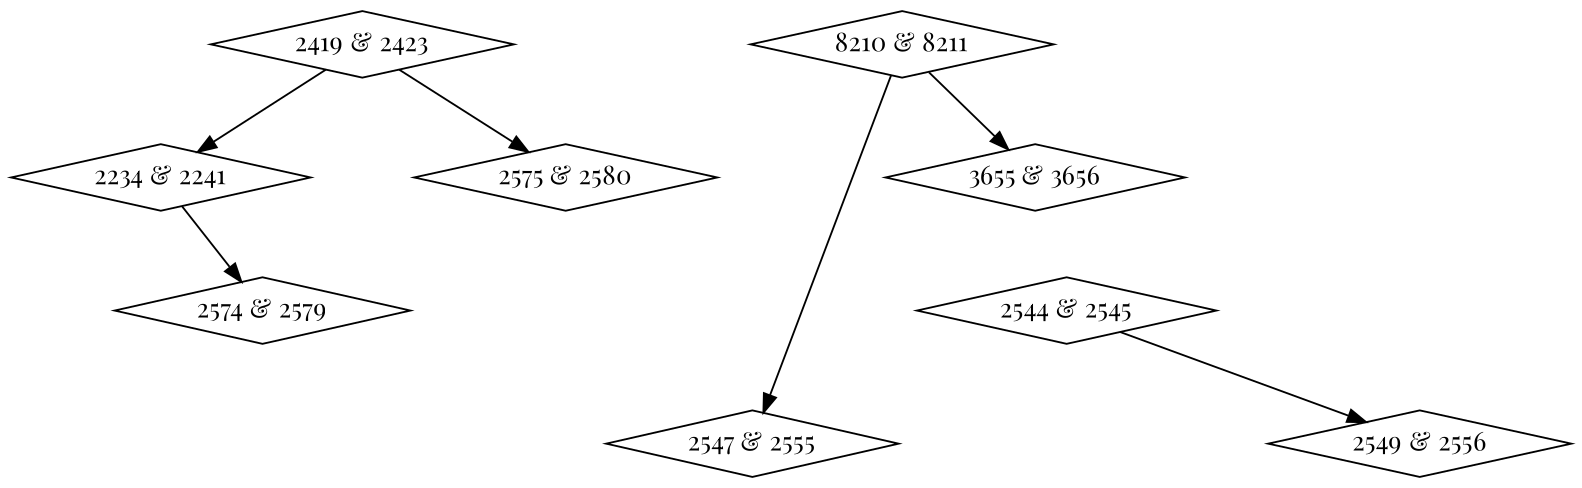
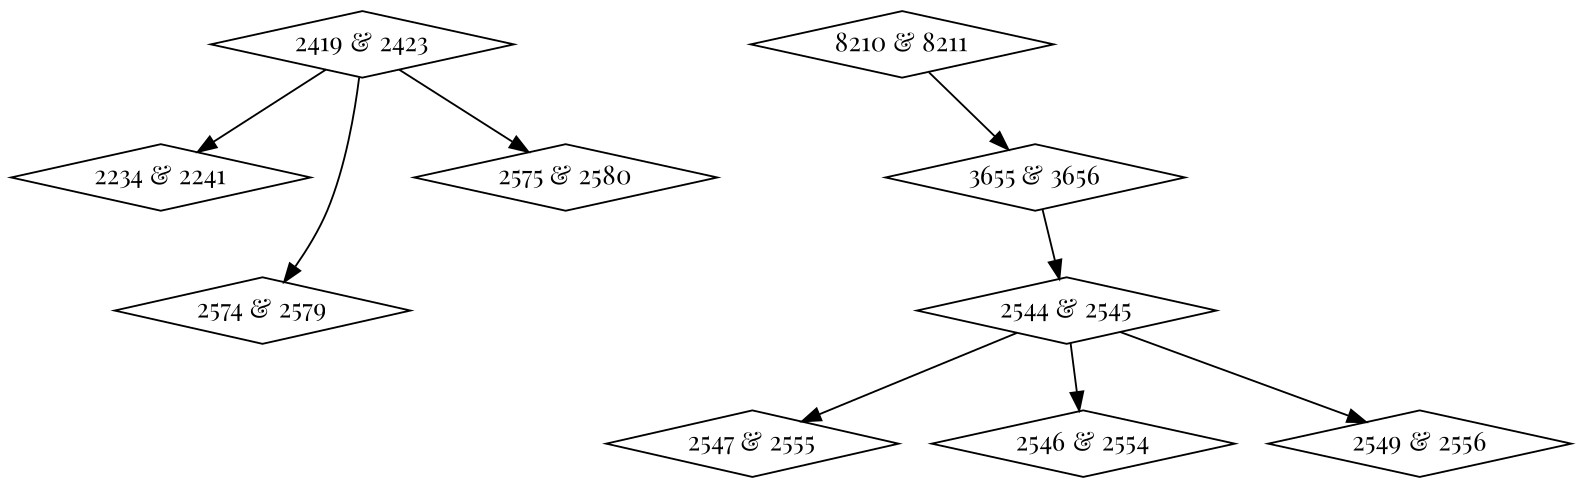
edge "8210 & 8211" -> "2547 & 2555": now "2544 & 2545" -> "2547 & 2555"
edge "3655 & 3656" -> "2544 & 2545": added
edge "2234 & 2241" -> "2574 & 2579": now "2419 & 2423" -> "2574 & 2579"
node "2546 & 2554": added
